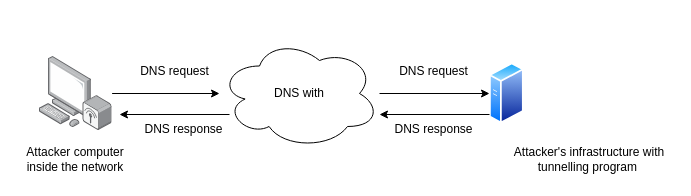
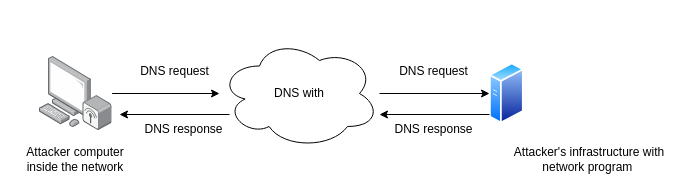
node "Attacker's infrastructure with tunnelling program": label "Attacker's infrastructure with tunnelling program" -> "Attacker's infrastructure with network program"
